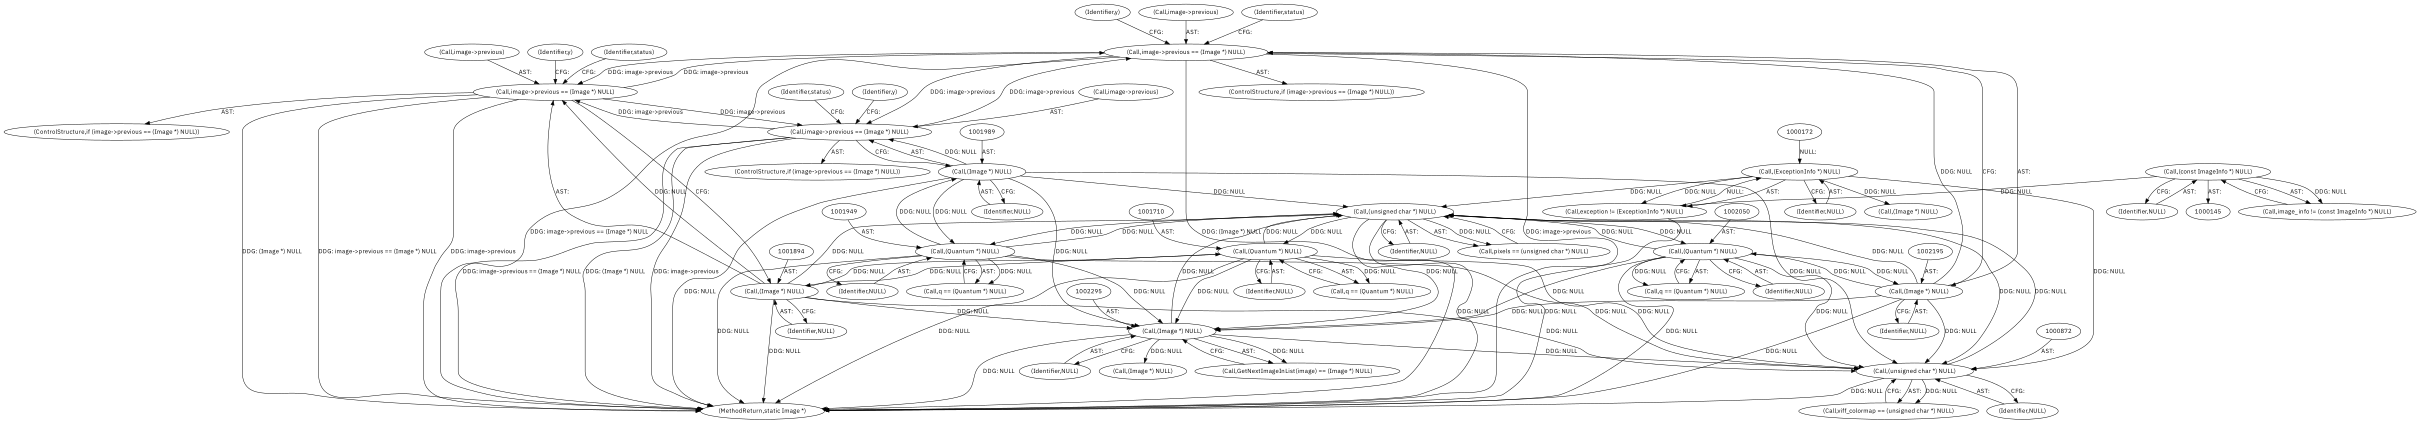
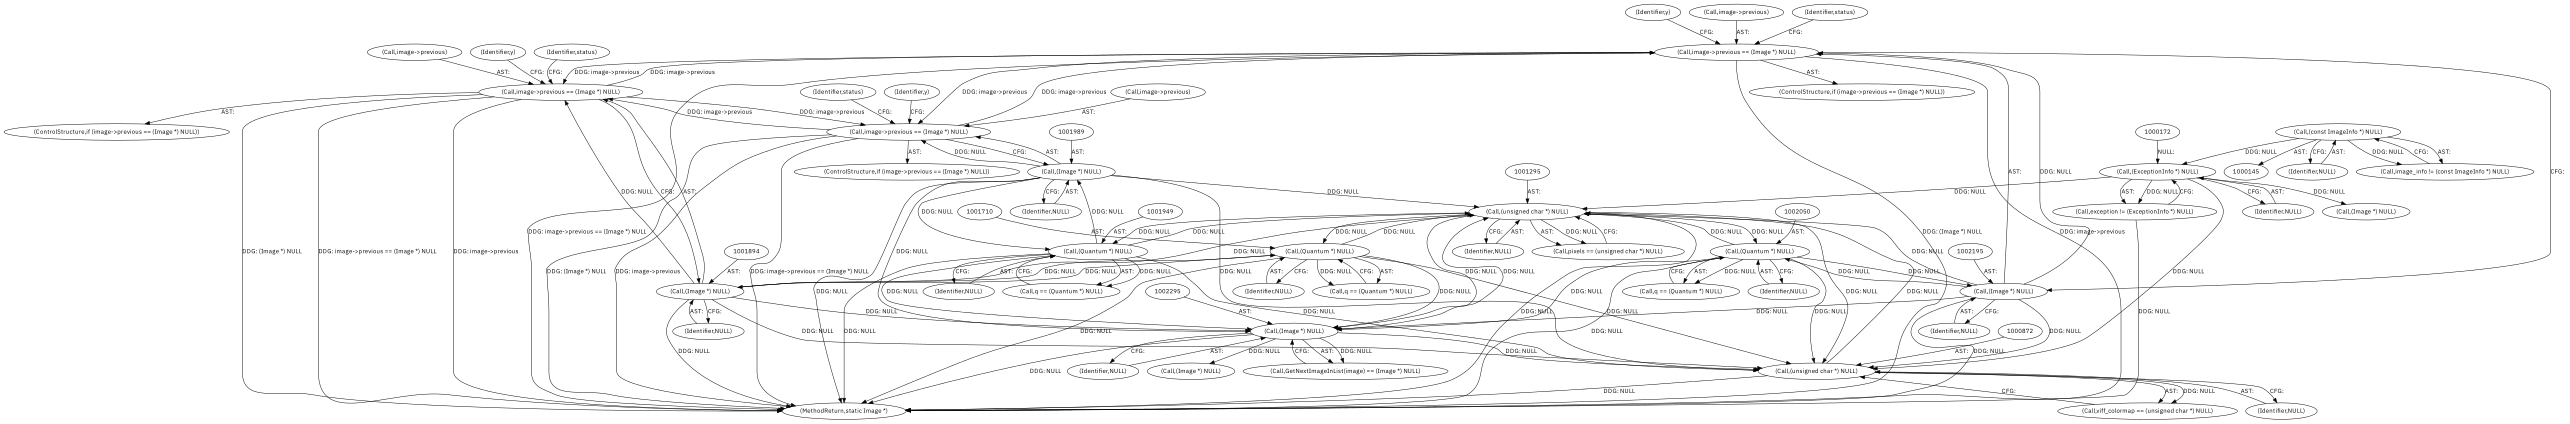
node "1001295": added
edge "(Call,exception != (ExceptionInfo *) NULL)" -> "(Call,(ExceptionInfo *) NULL)": label "NULL: " -> "CFG: "
edge "(Call,(const ImageInfo *) NULL)" -> "(Call,exception != (ExceptionInfo *) NULL)": now "(Call,(const ImageInfo *) NULL)" -> "(Call,(ExceptionInfo *) NULL)"
